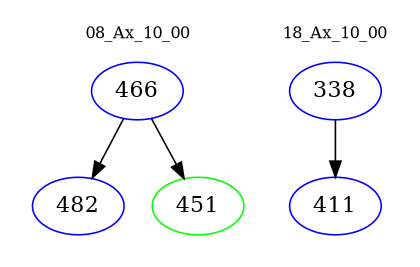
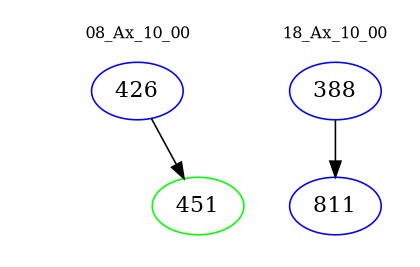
node "466": label "466" -> "426"
node "338": label "338" -> "388"
node "482": removed
node "411": label "411" -> "811"
